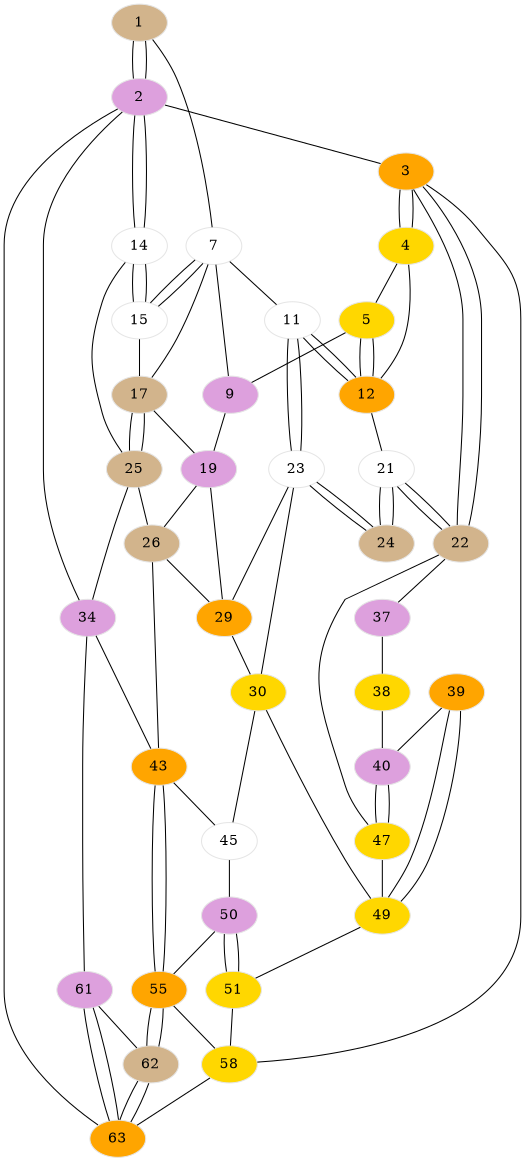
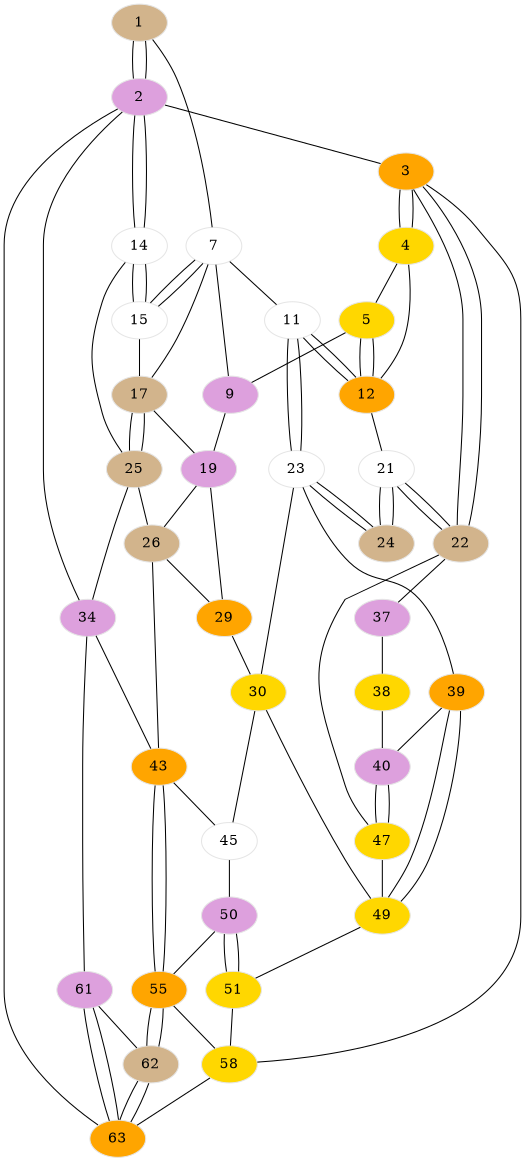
edge "23" -- "29": now "23" -- "39"
